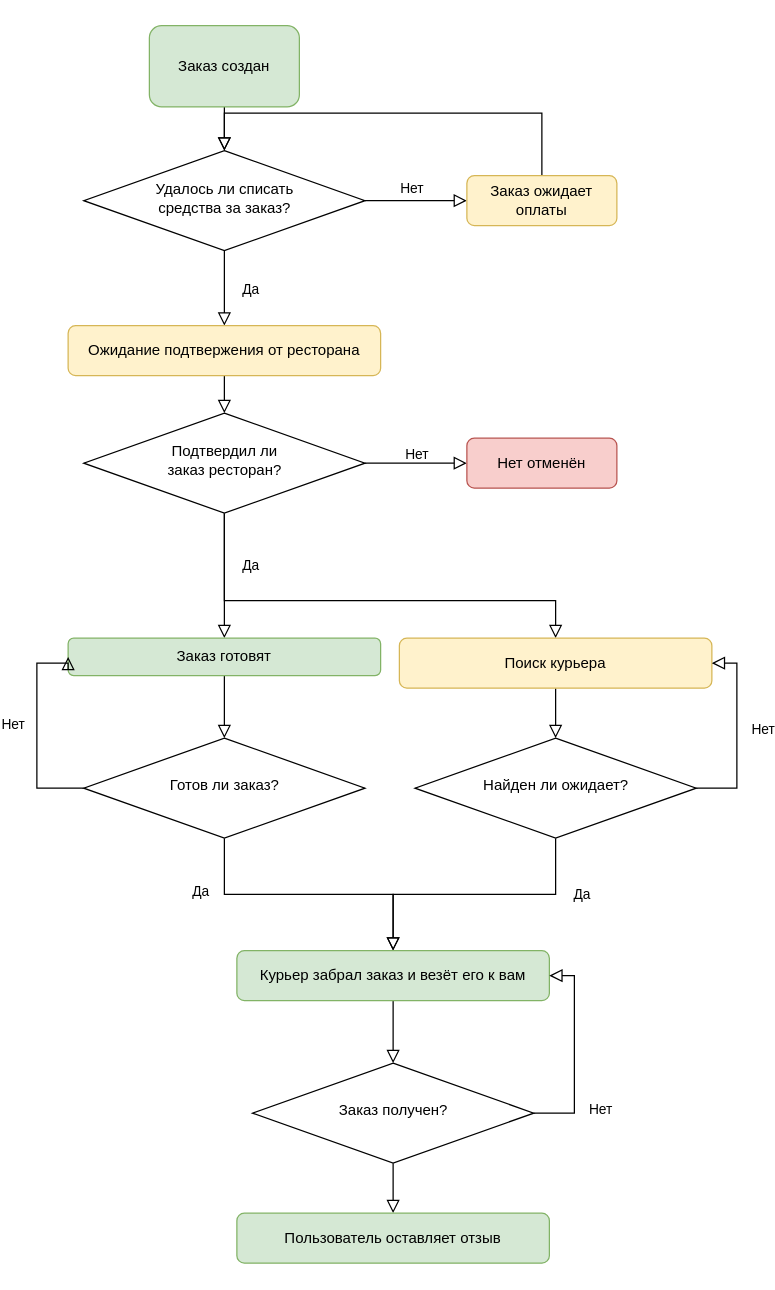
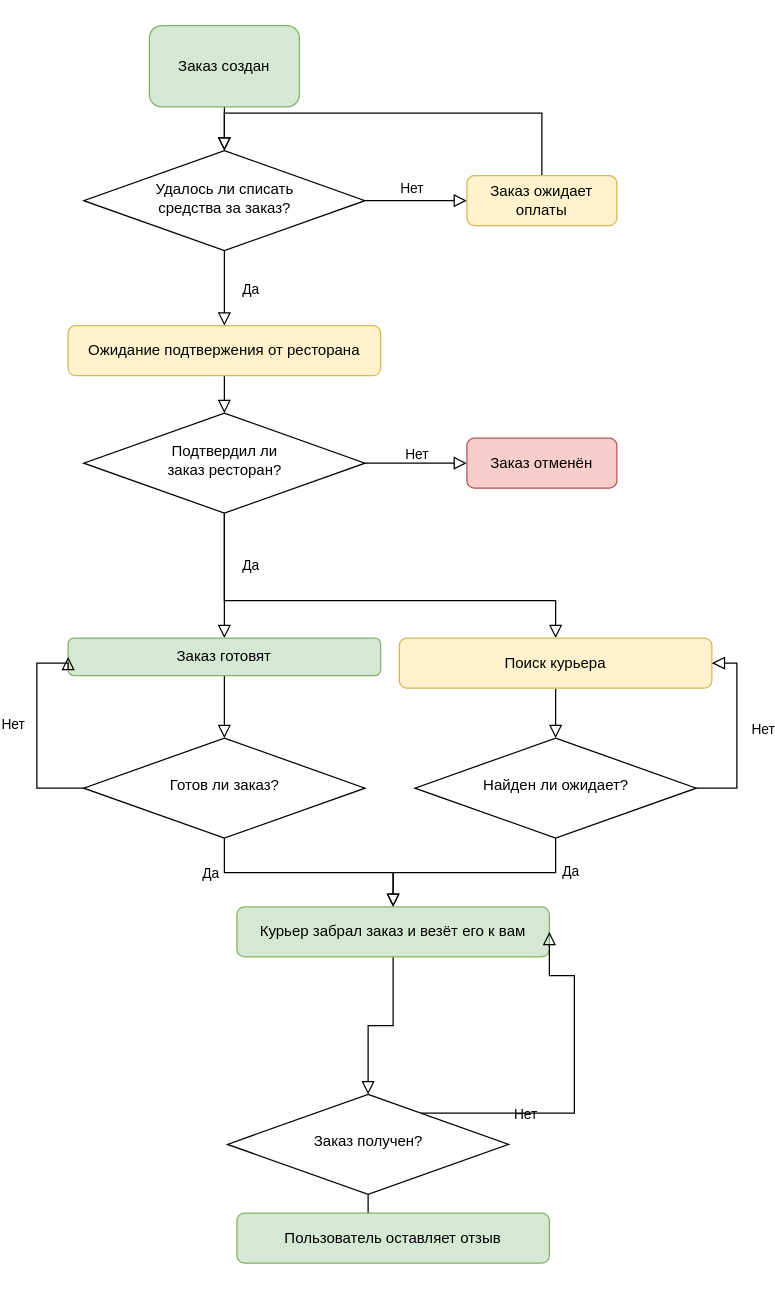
node "Нет отменён": label "Нет отменён" -> "Заказ отменён"
node "Курьер забрал заказ и везёт его к вам": moved (393, 976) -> (393, 932)
node "Заказ получен?": moved (393, 1113) -> (368, 1144)
